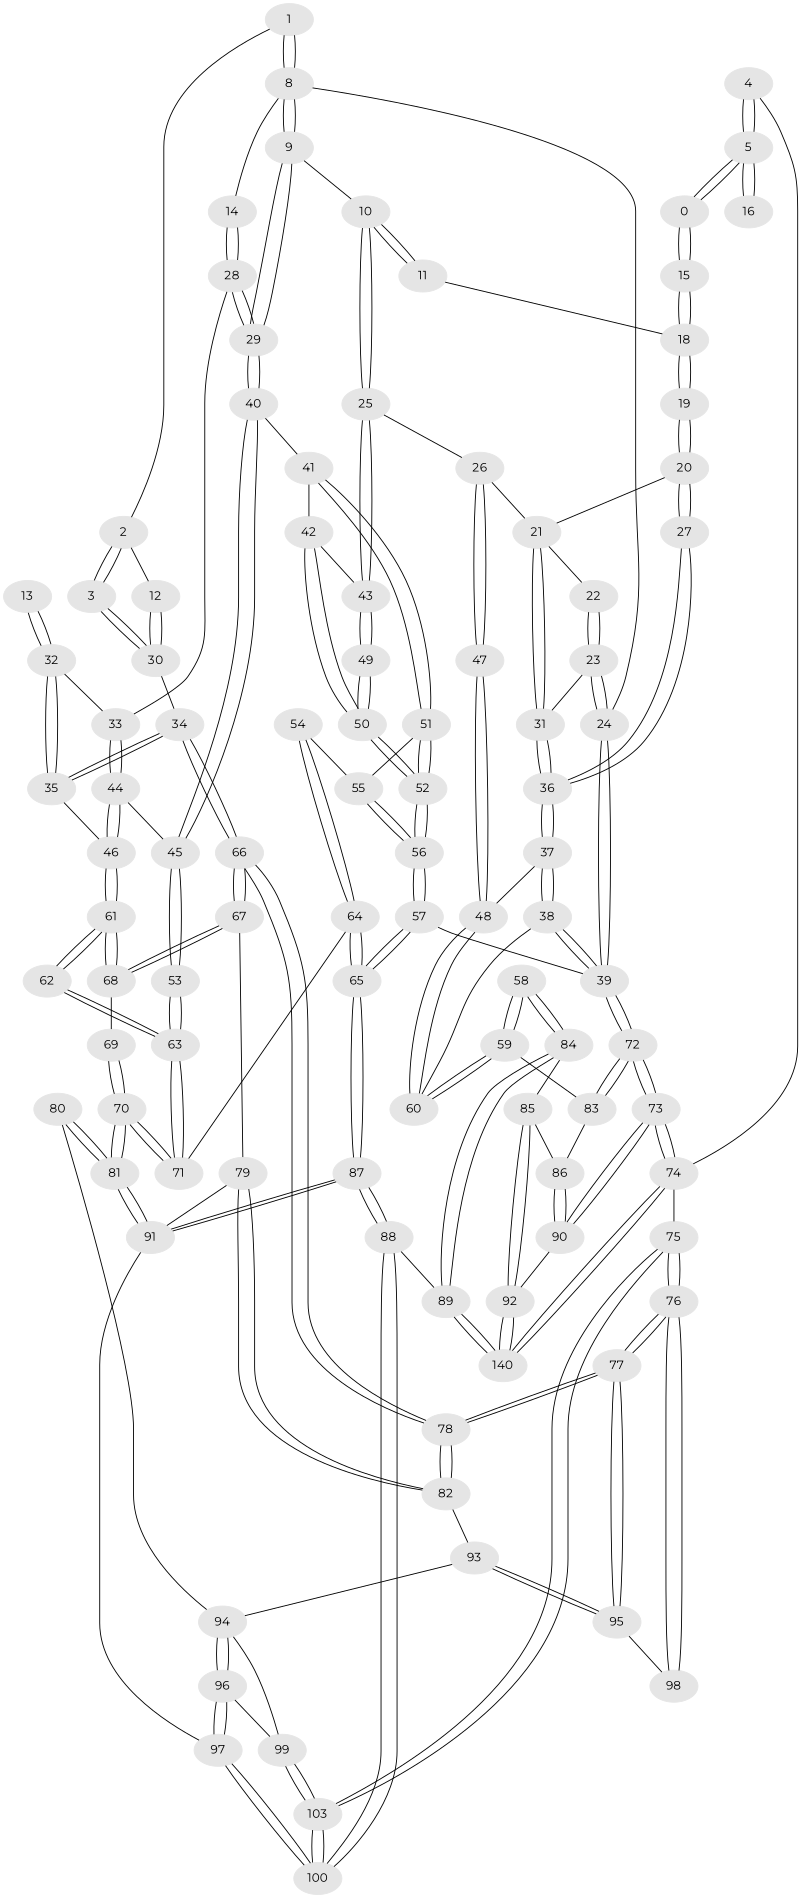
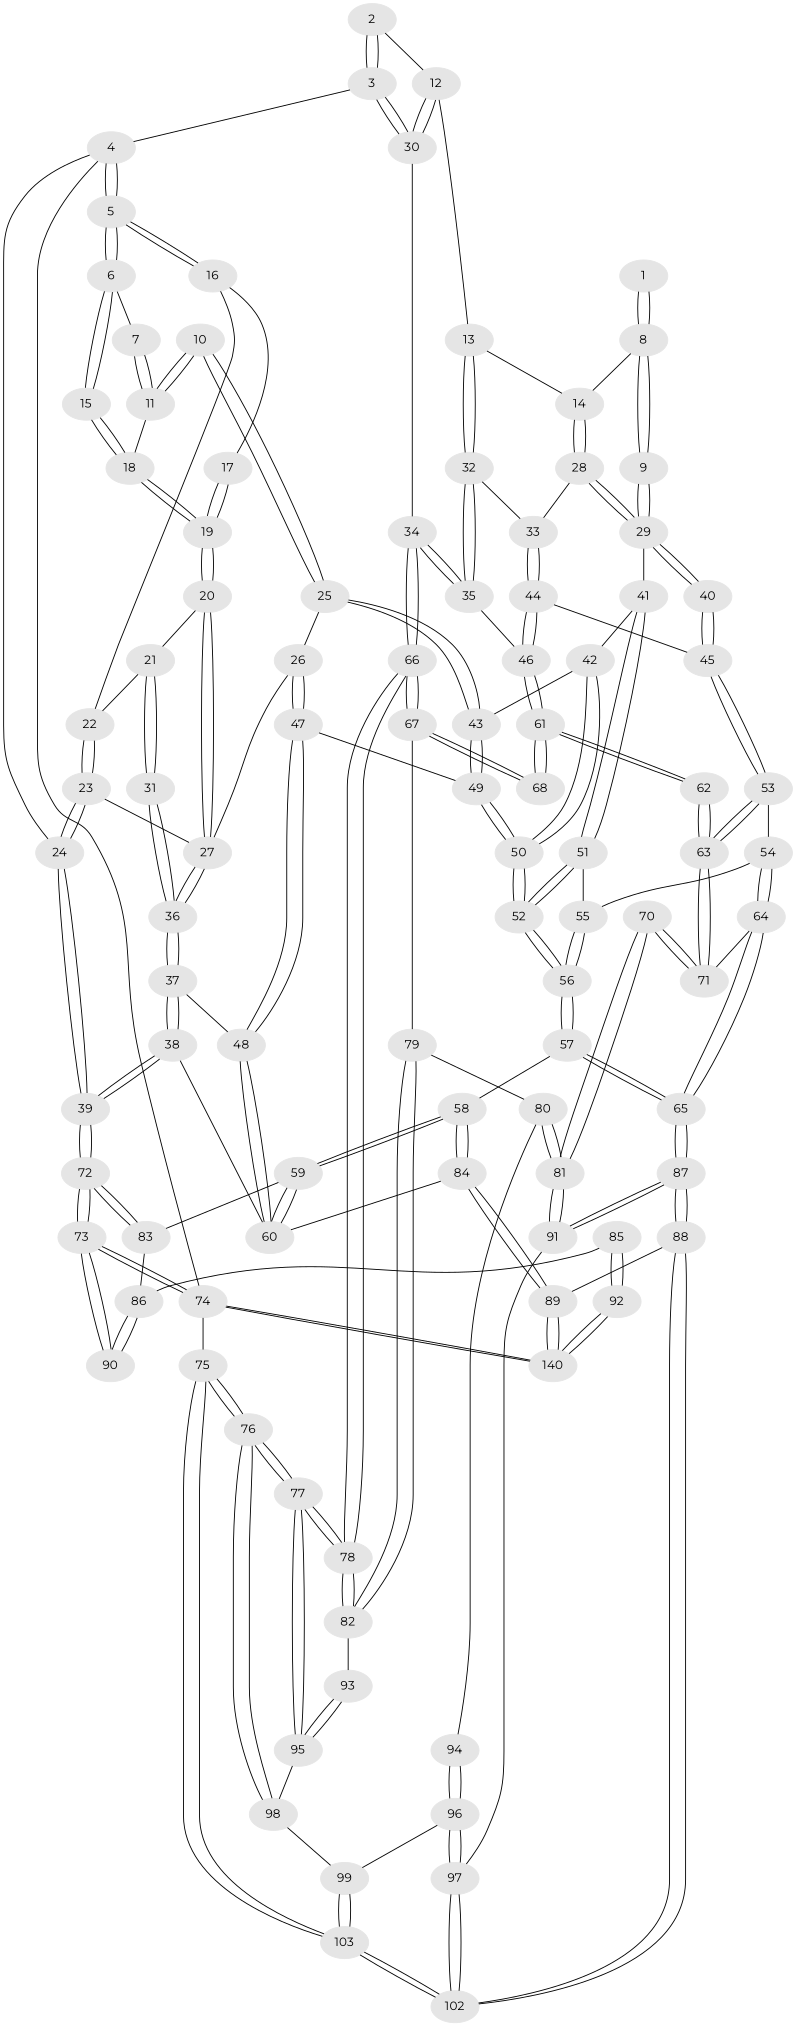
edge "3" -- "4": added
edge "9" -- "10": removed
edge "12" -- "13": added
node "0": label "0" -> "6"
edge "1" -- "2": removed
edge "8" -- "24": now "4" -- "24"
node "7": added
edge "13" -- "14": added
edge "40" -- "41": now "29" -- "41"
node "17": added
edge "16" -- "22": added
edge "26" -- "21": now "26" -- "27"
edge "23" -- "31": now "23" -- "27"
edge "47" -- "49": added
edge "53" -- "54": added
edge "57" -- "39": now "57" -- "58"
node "69": removed
edge "84" -- "85": now "84" -- "60"
edge "79" -- "91": now "79" -- "80"
edge "90" -- "92": removed
edge "93" -- "94": removed
edge "94" -- "99": now "98" -- "99"
node "100": label "100" -> "102"
